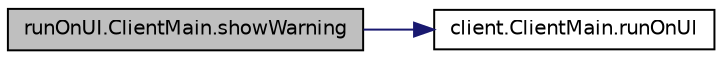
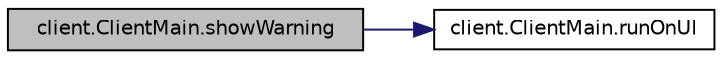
node "runOnUI.ClientMain.showWarning": label "runOnUI.ClientMain.showWarning" -> "client.ClientMain.showWarning"
